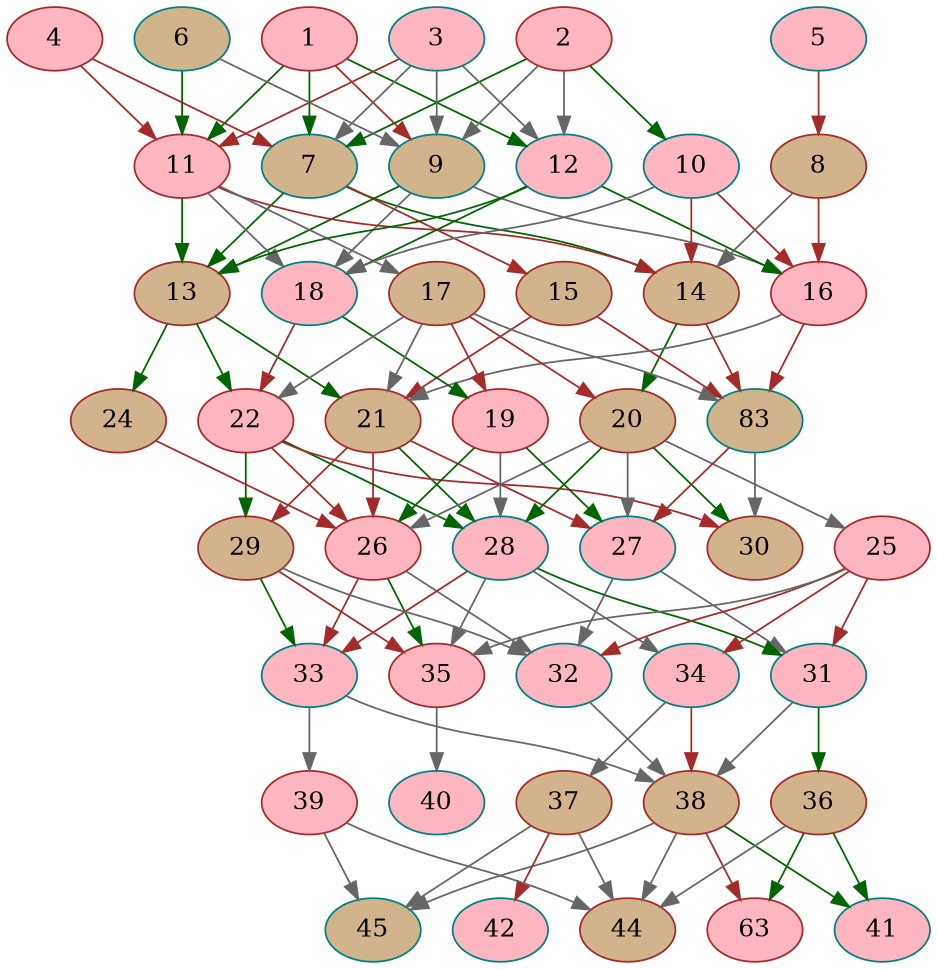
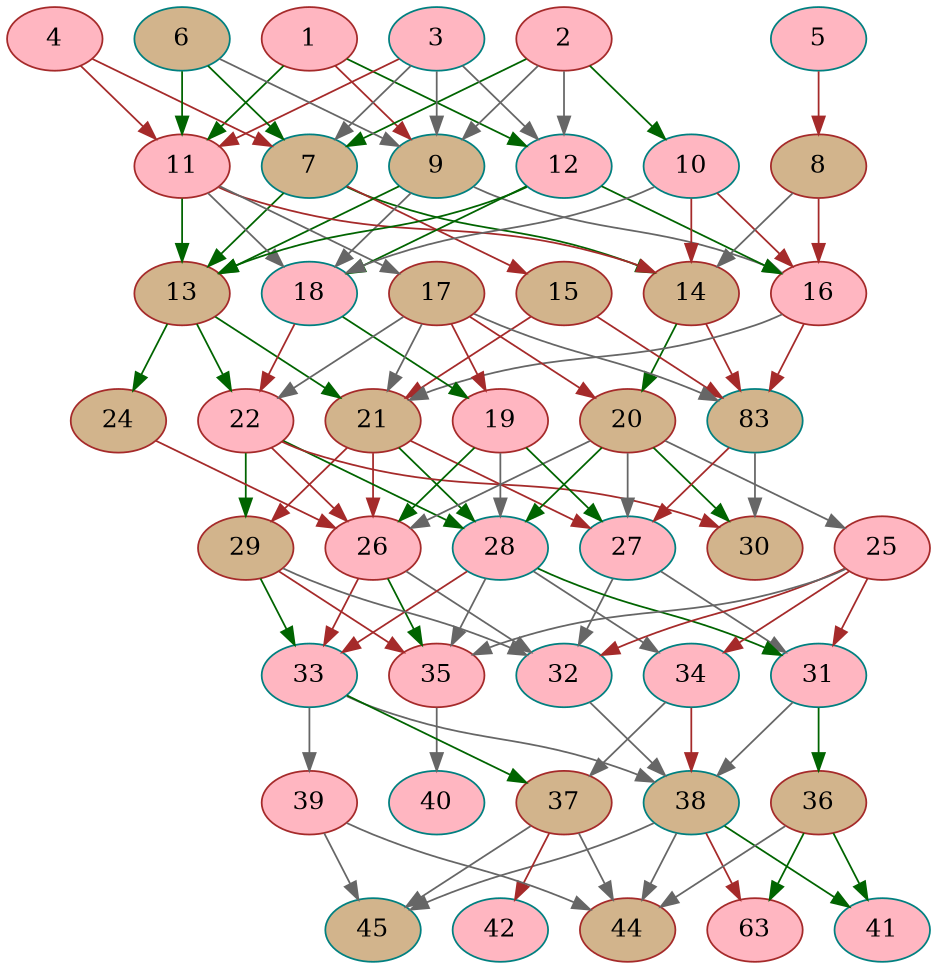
edge "1" -> "7": now "6" -> "7"
edge "33" -> "37": added
node "38": color brown -> teal
